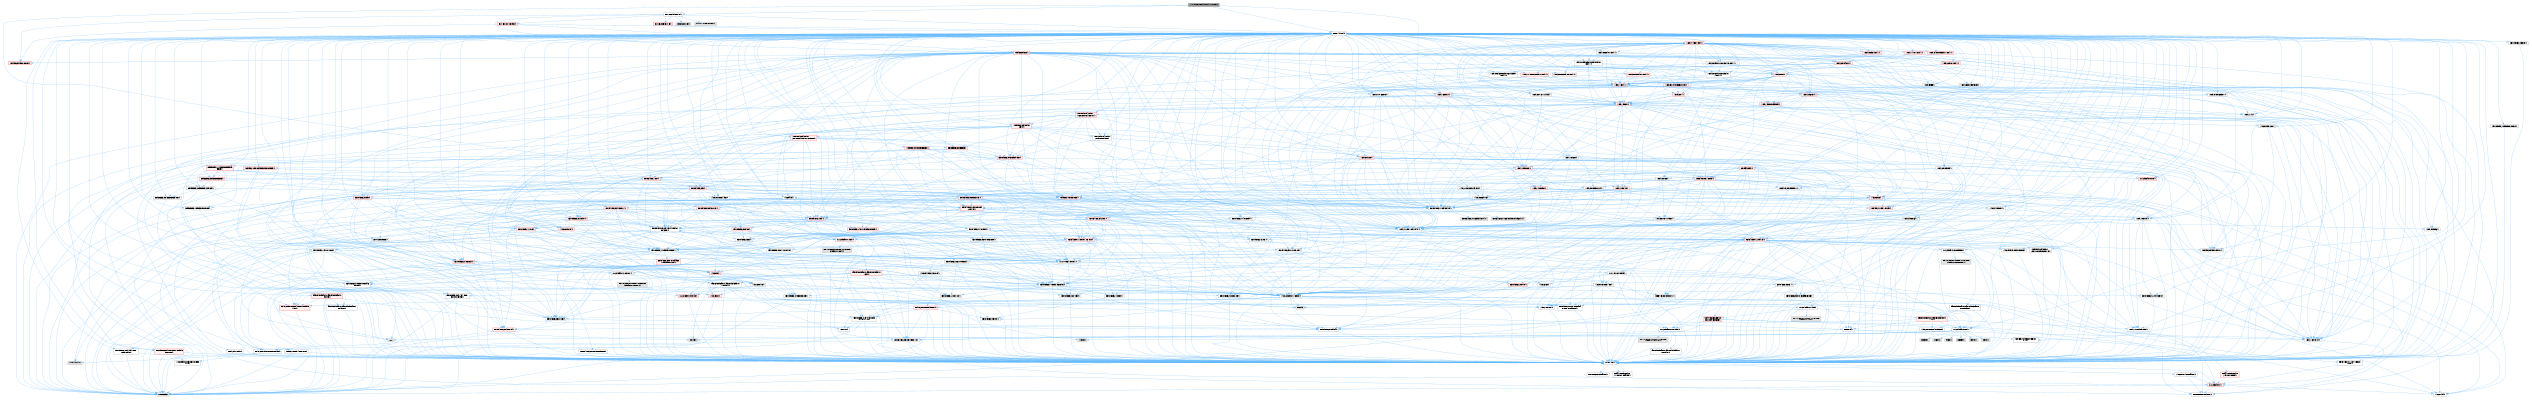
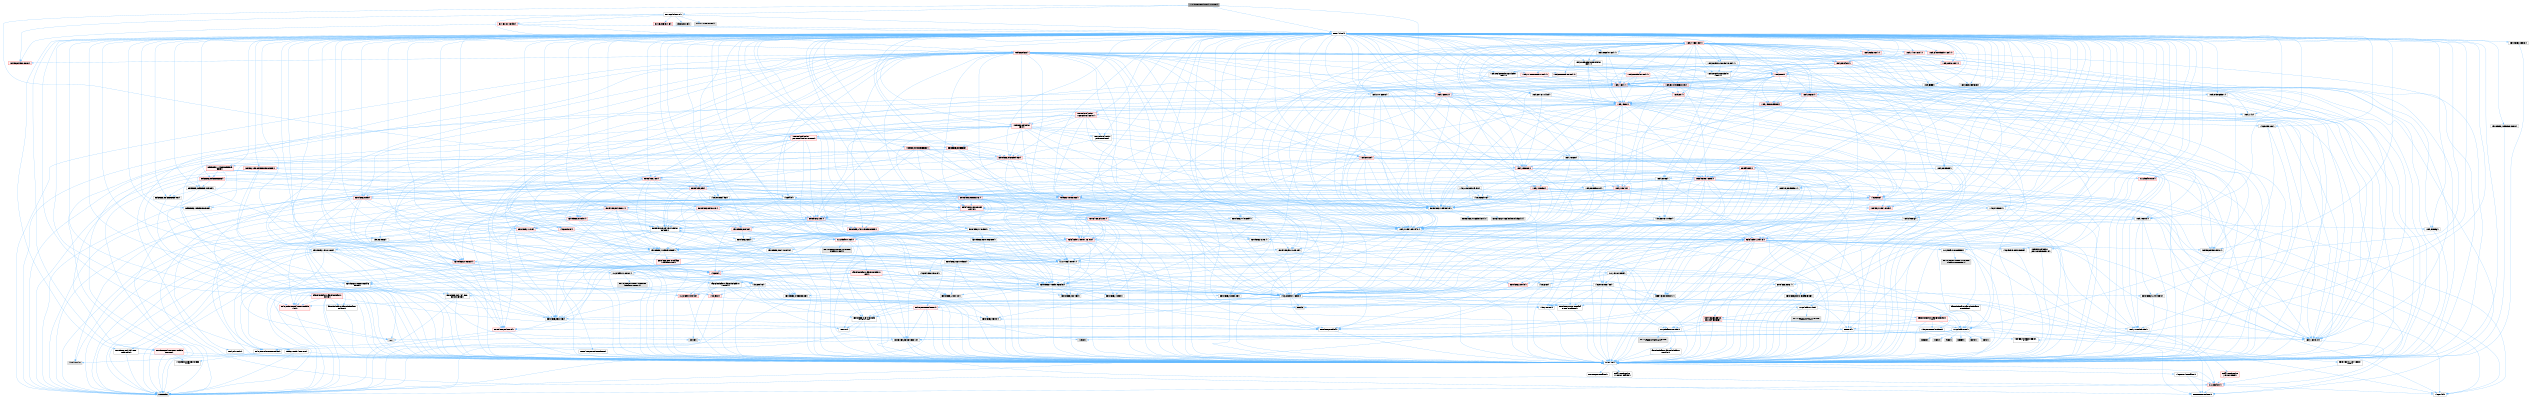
node "Atomic/Reverse.h": label "Atomic/Reverse.h" -> "Algo/Reverse.h"
